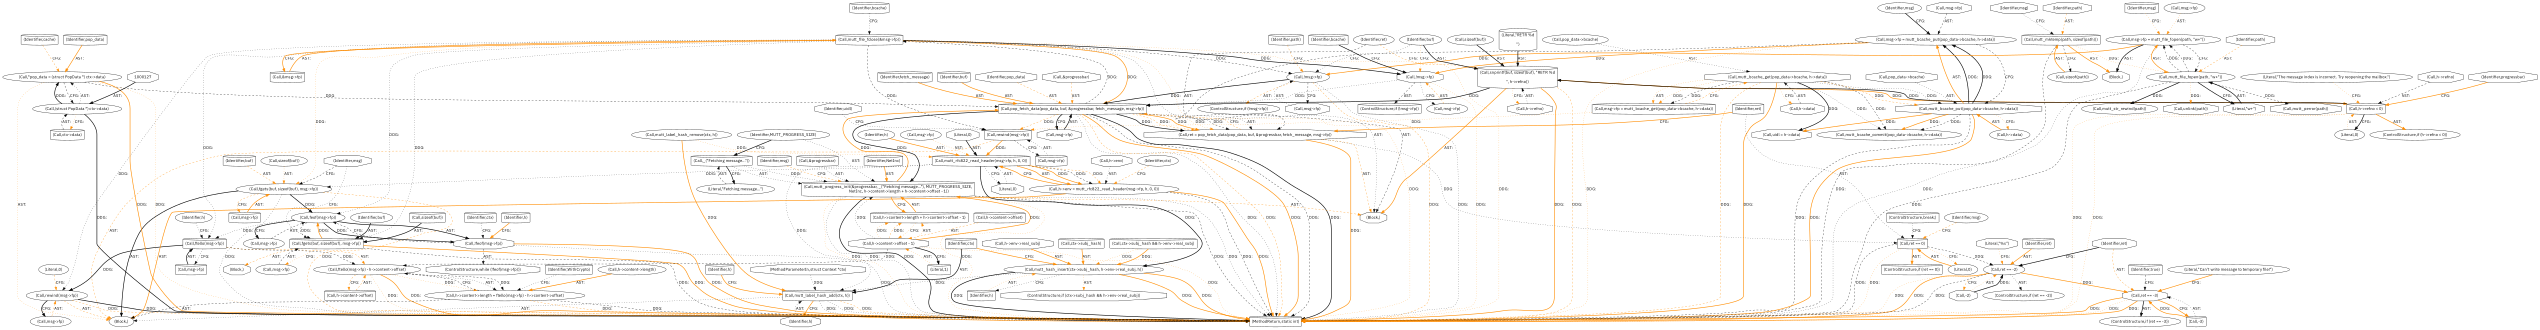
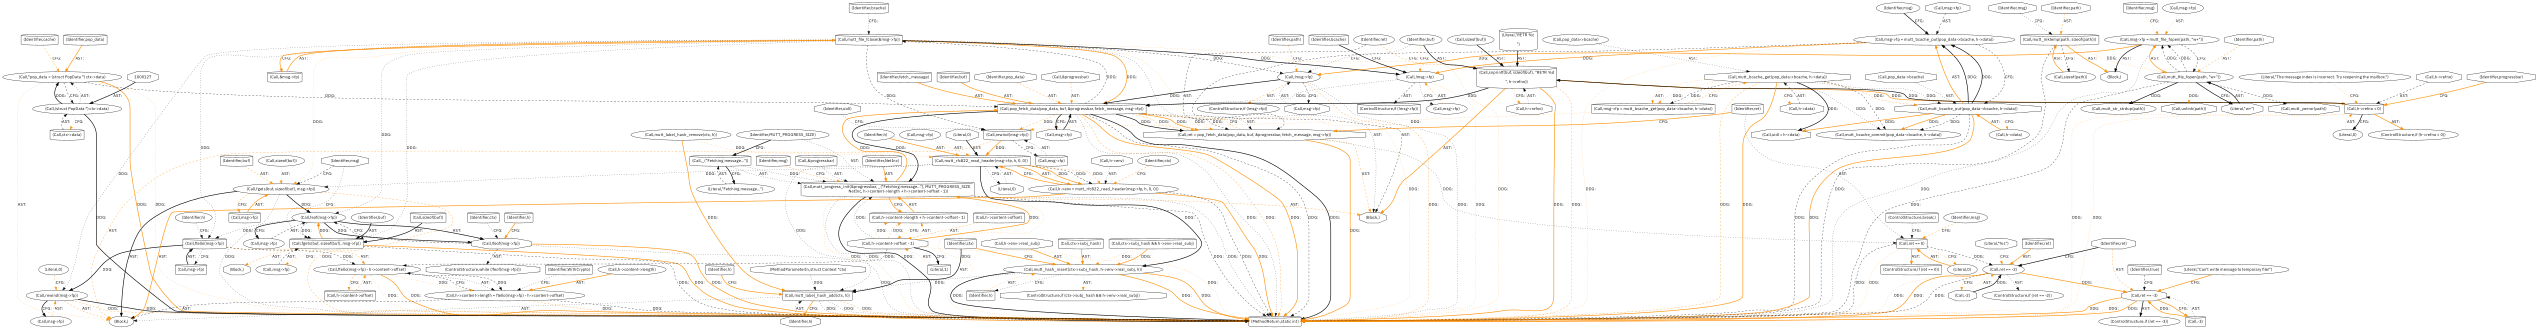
node "(Call,mutt_str_rewind(path))": label "(Call,mutt_str_rewind(path))" -> "(Call,mutt_str_strdup(path))"
